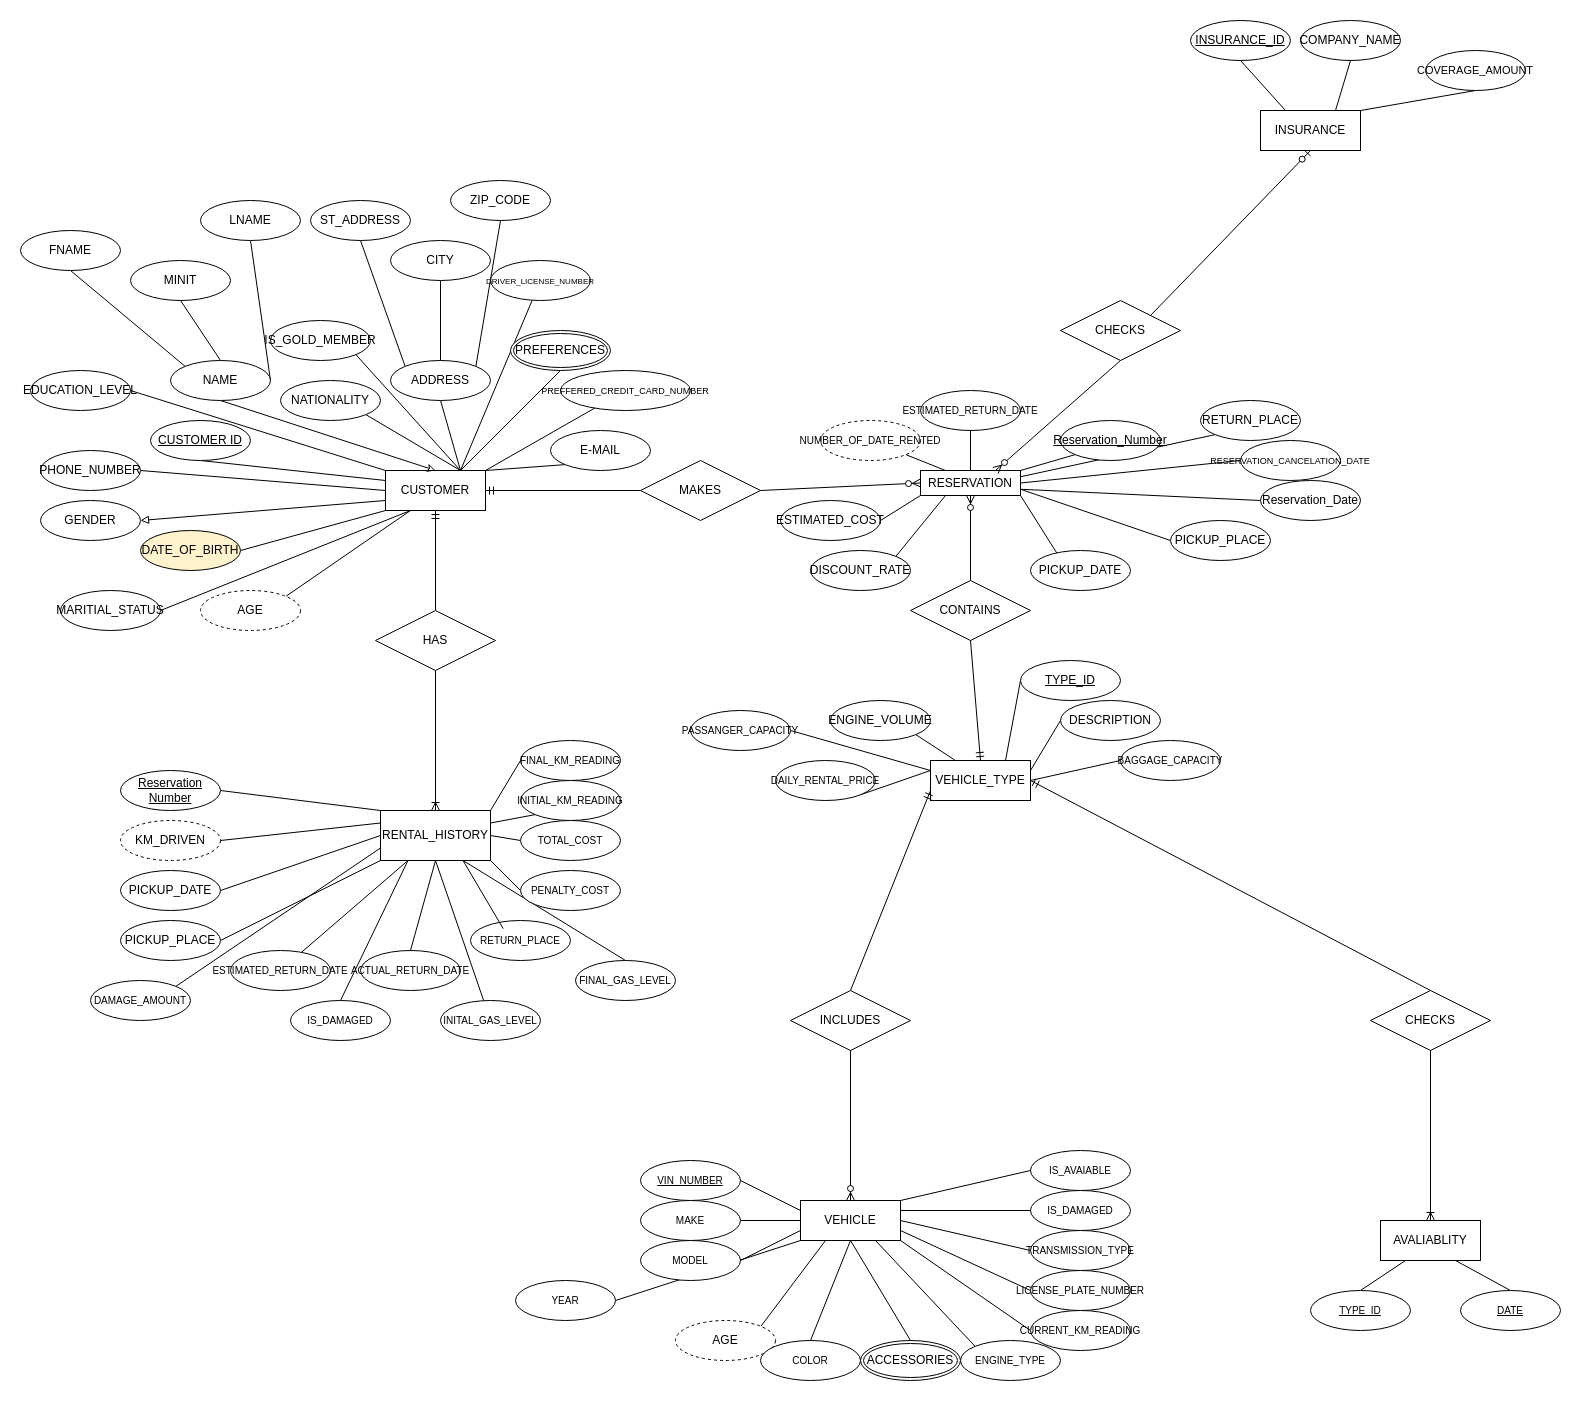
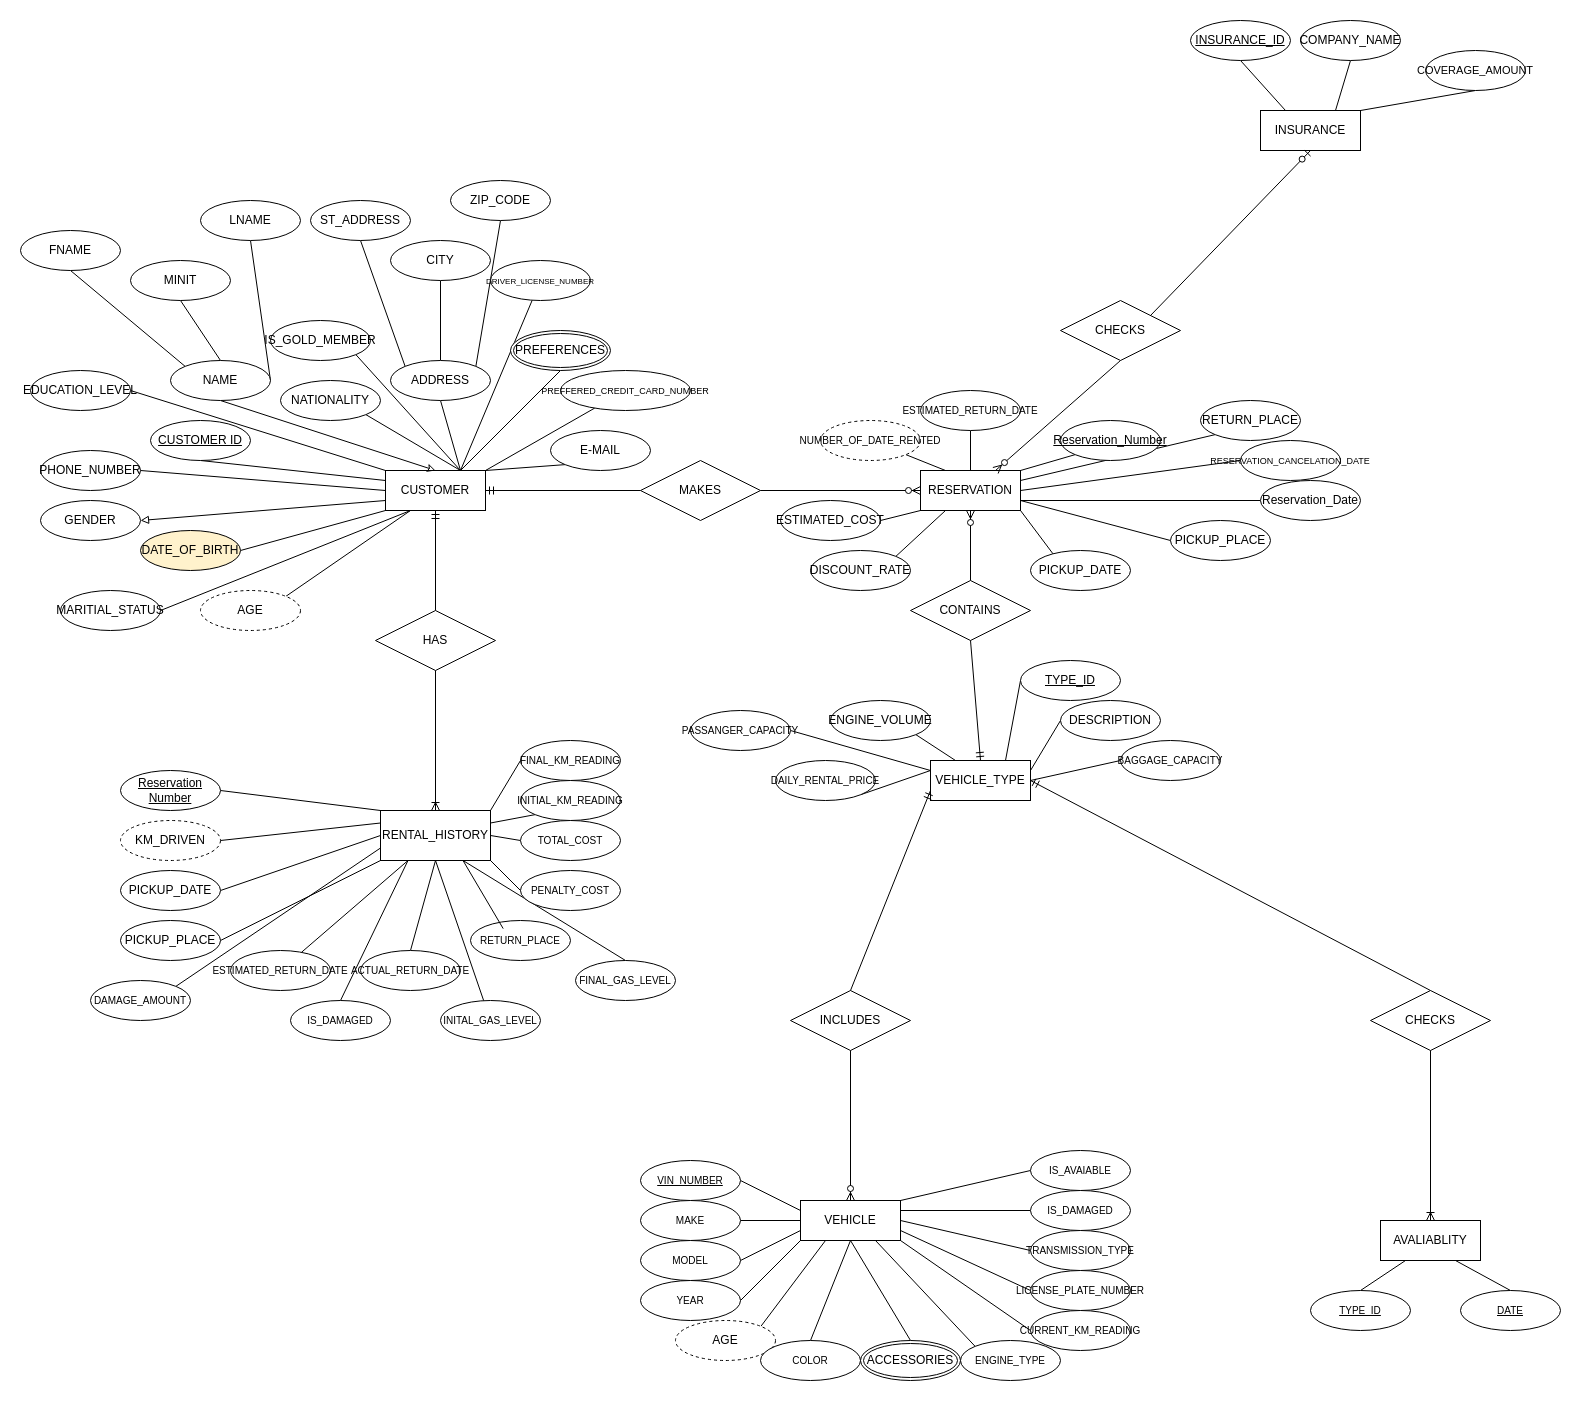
node "RESERVATION": size 100x25 -> 100x40
node "YEAR": moved (566, 1301) -> (691, 1301)
